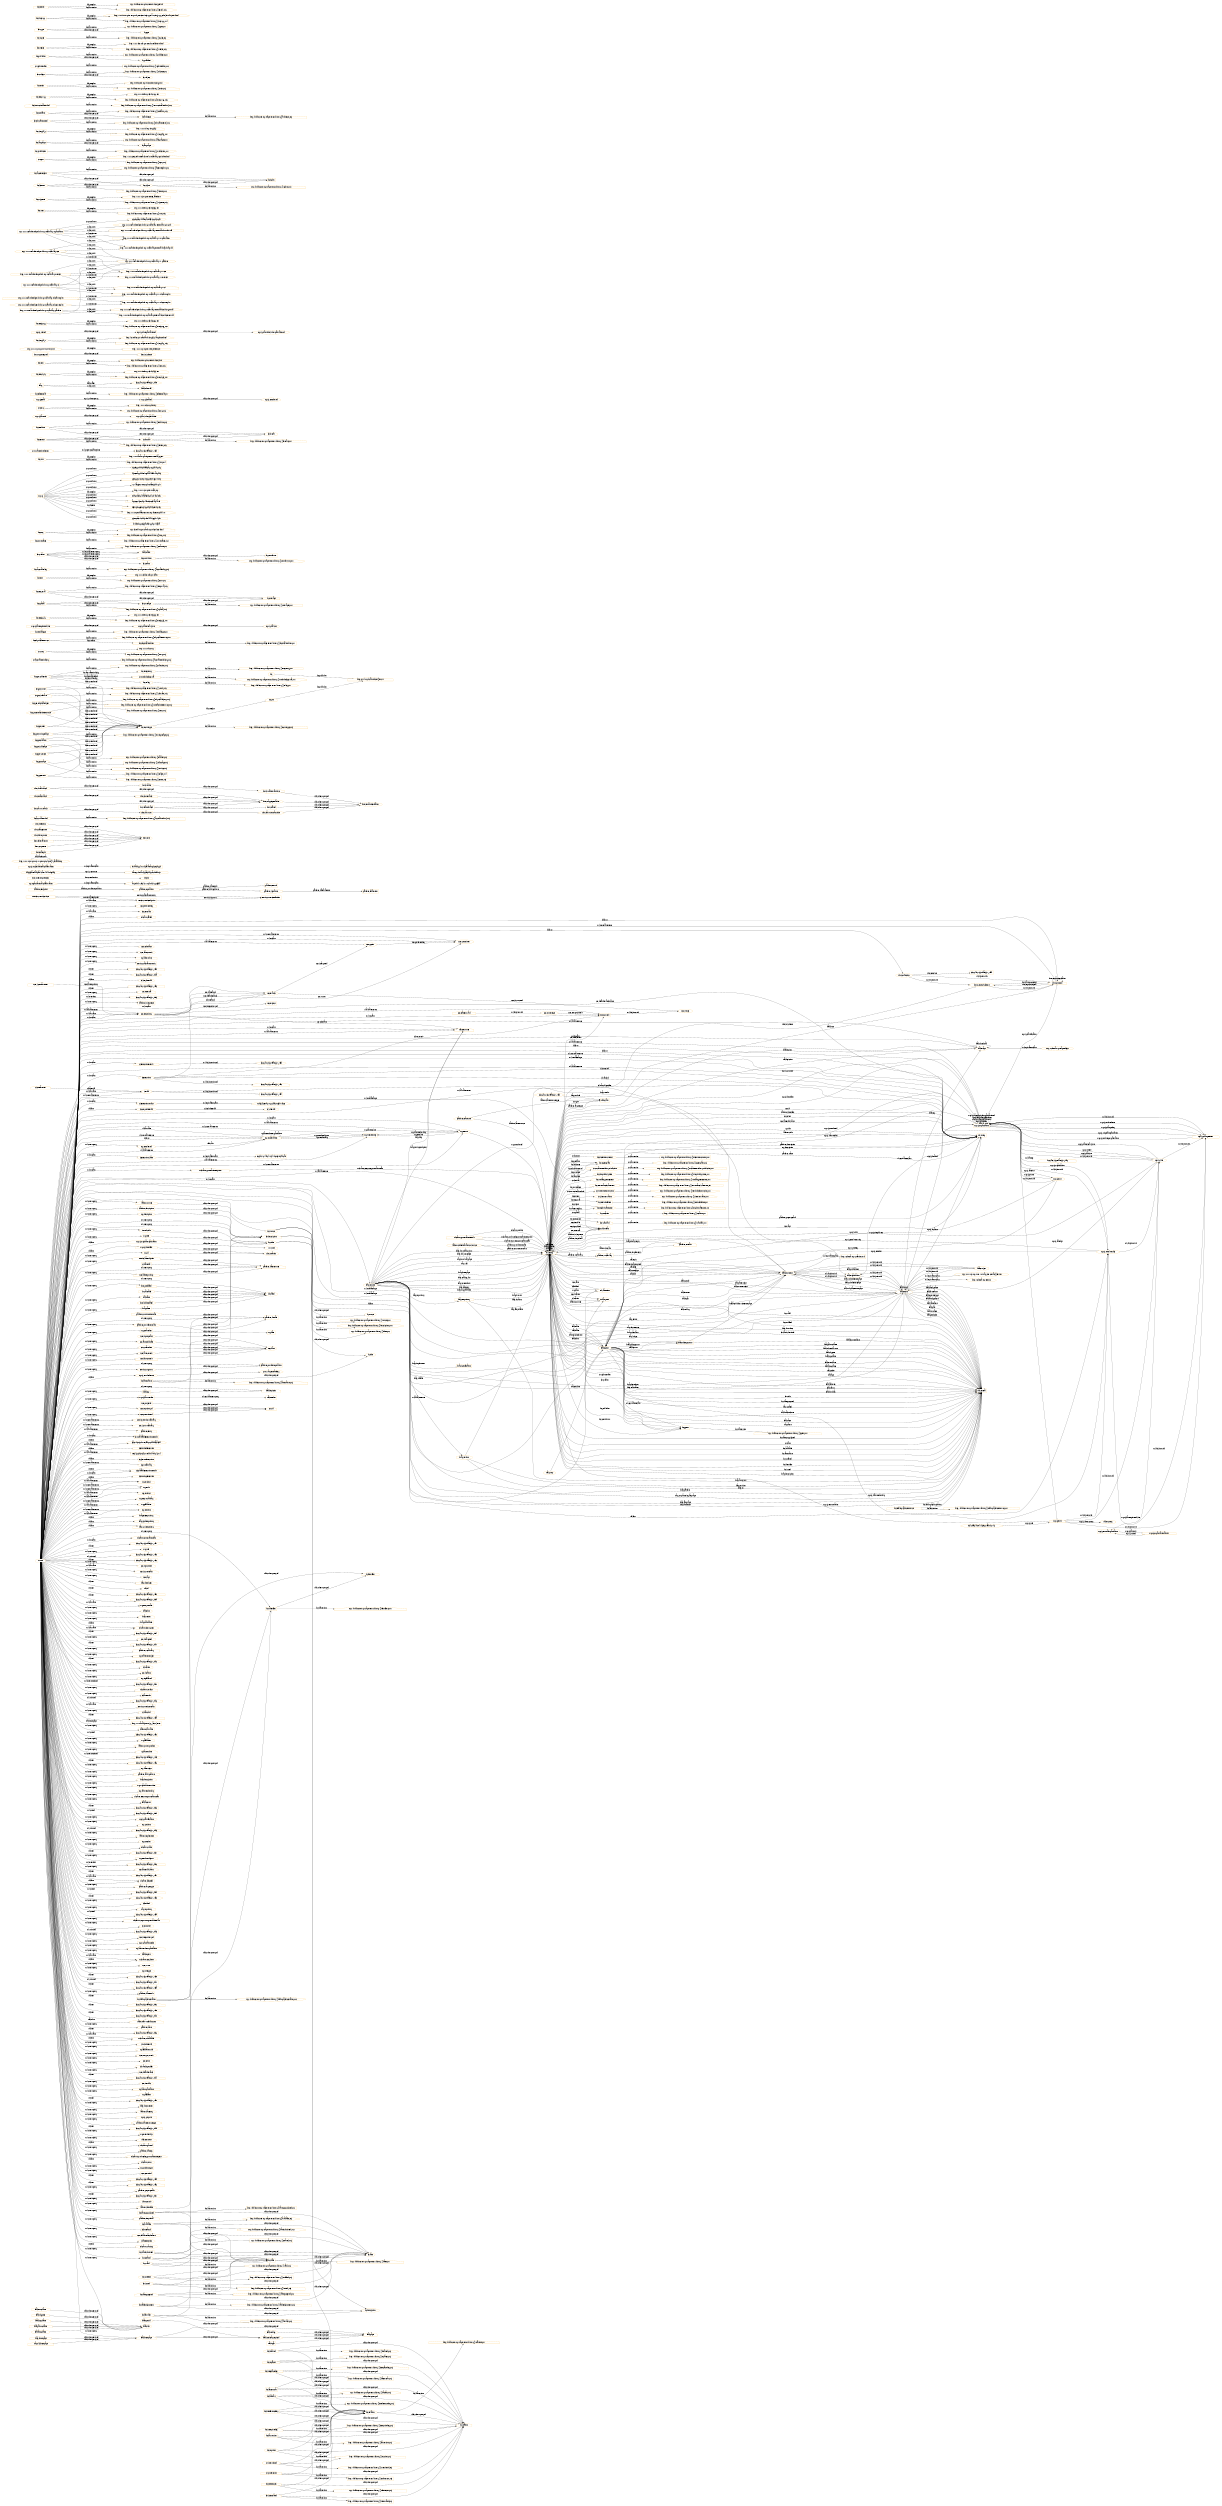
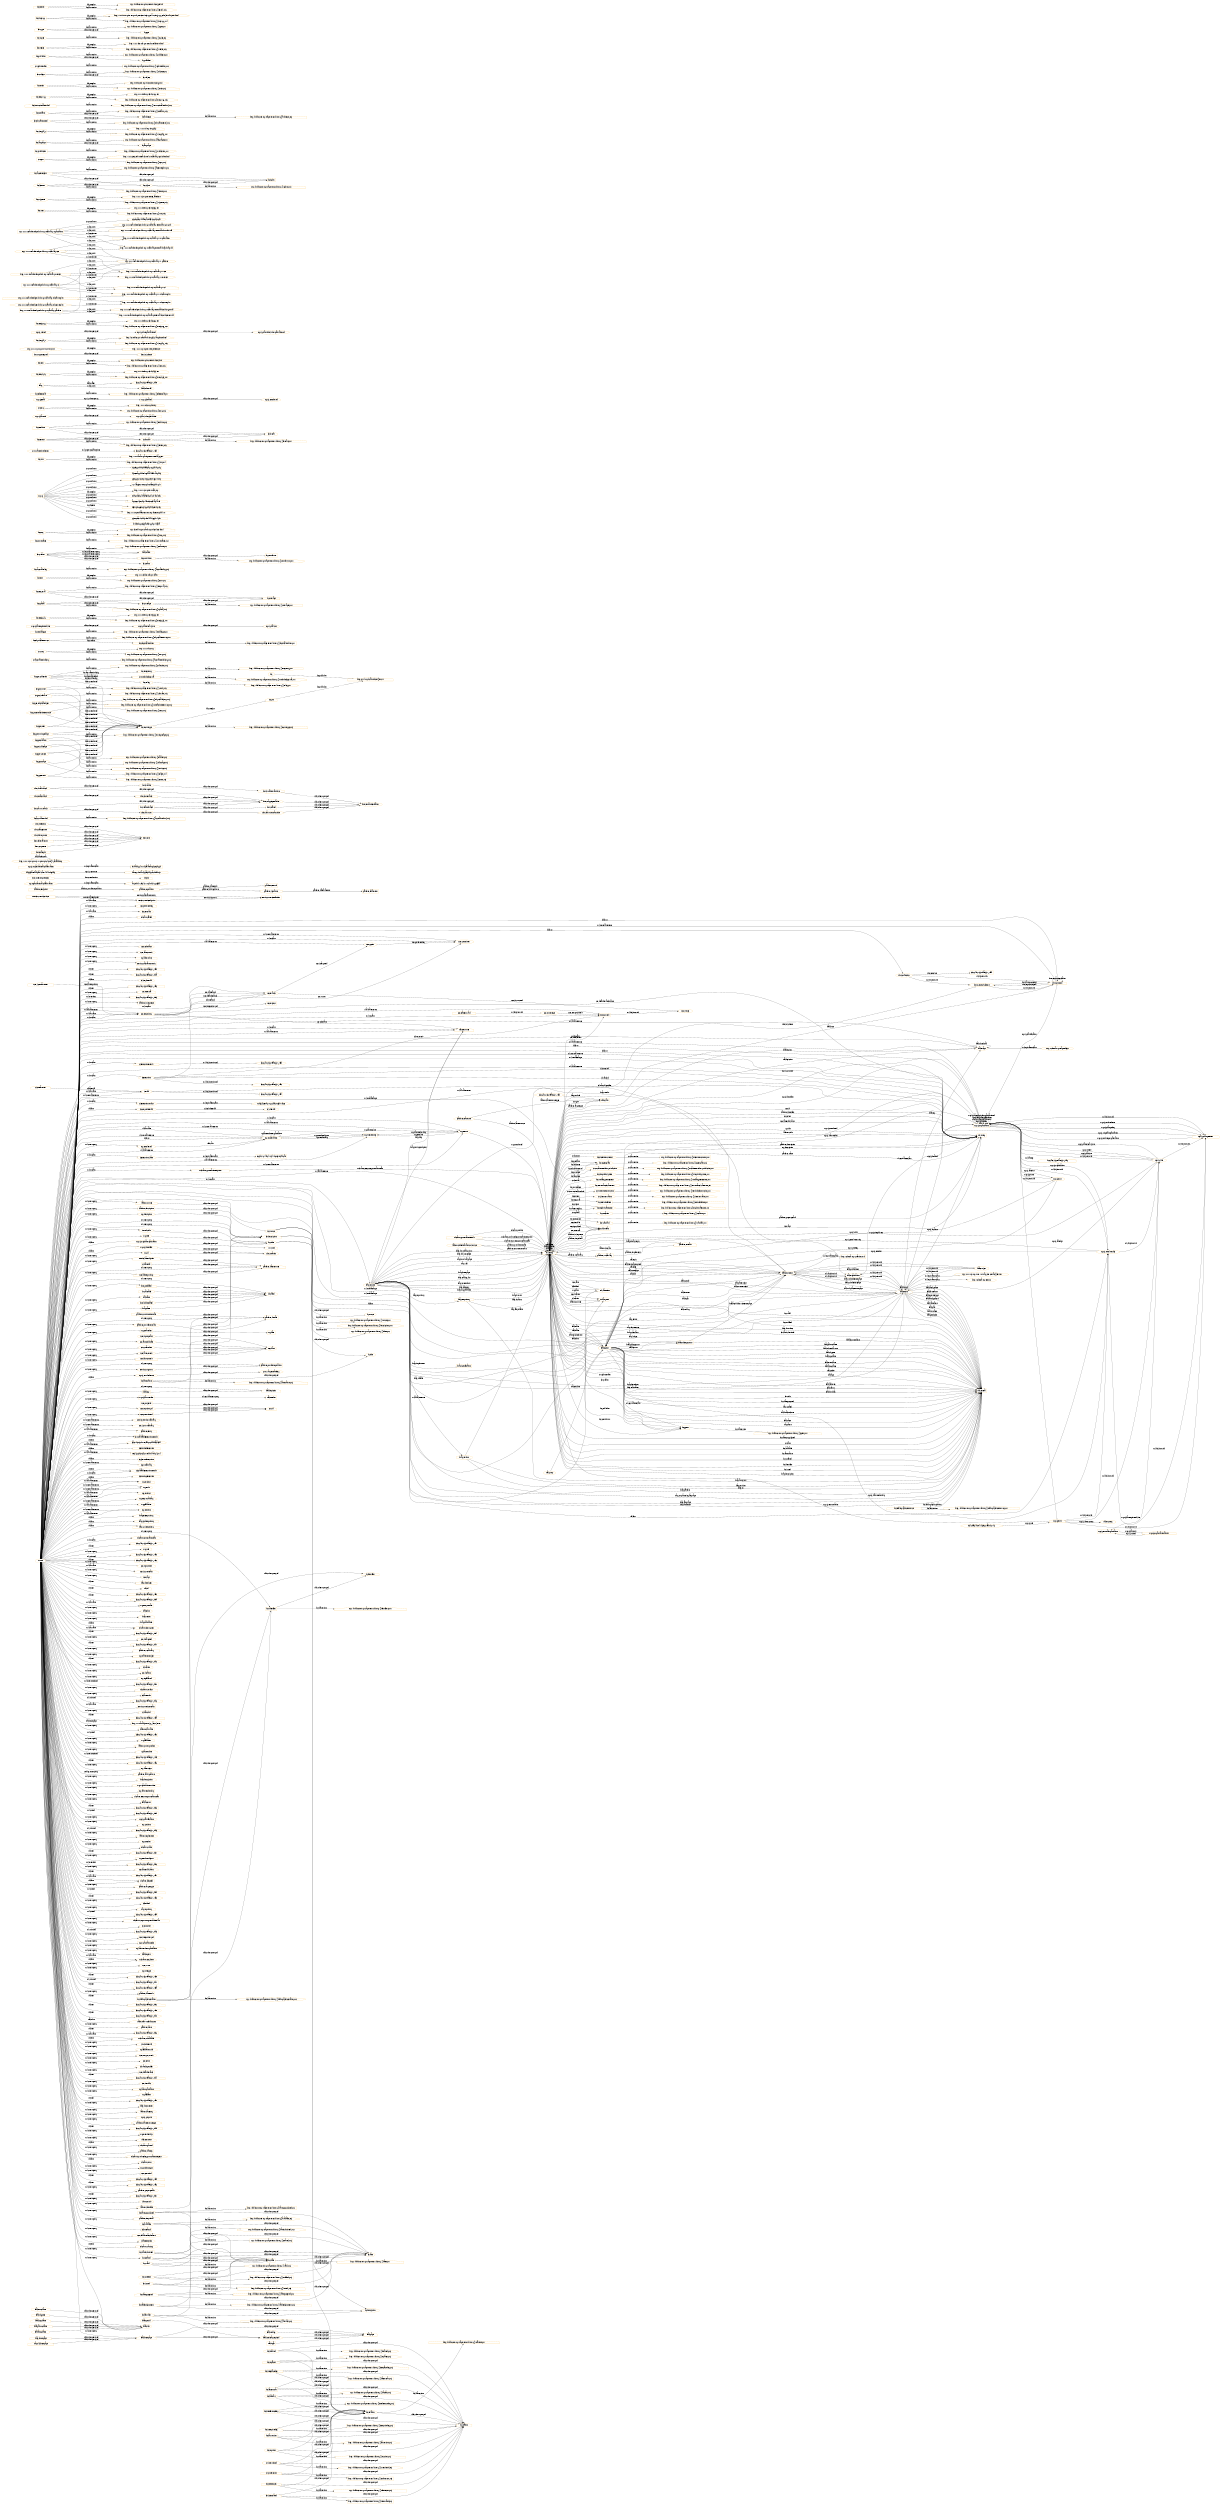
edge "NULL" -> "platform:hasSignature": label "owl:onProperty" -> "weblog:onProperty"
edge "dct:isVersionOf" -> "http://dublincore.org/usage/terms/history/#requires-003": now "dct:isVersionOf" -> "dc:relation"
